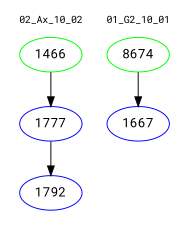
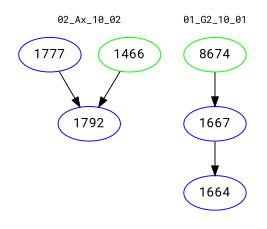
edge "1466" -> "1777": now "1466" -> "1792"
node "1664": added
